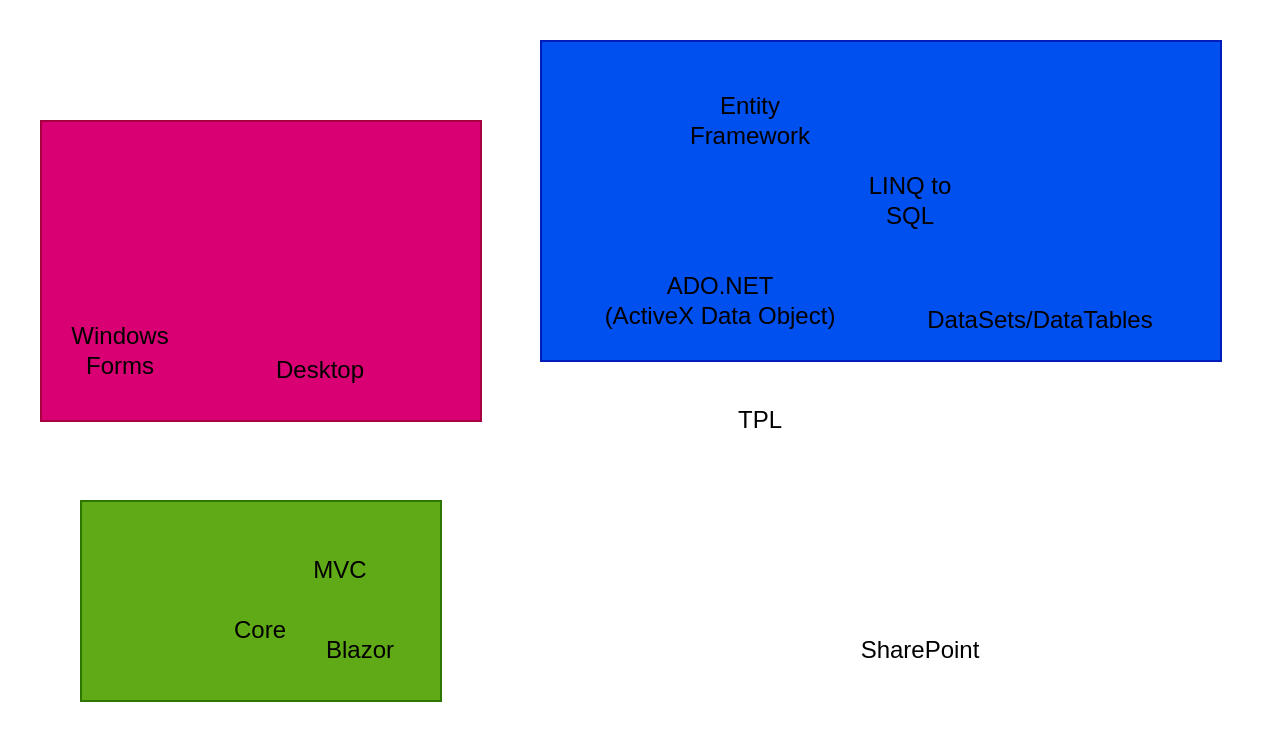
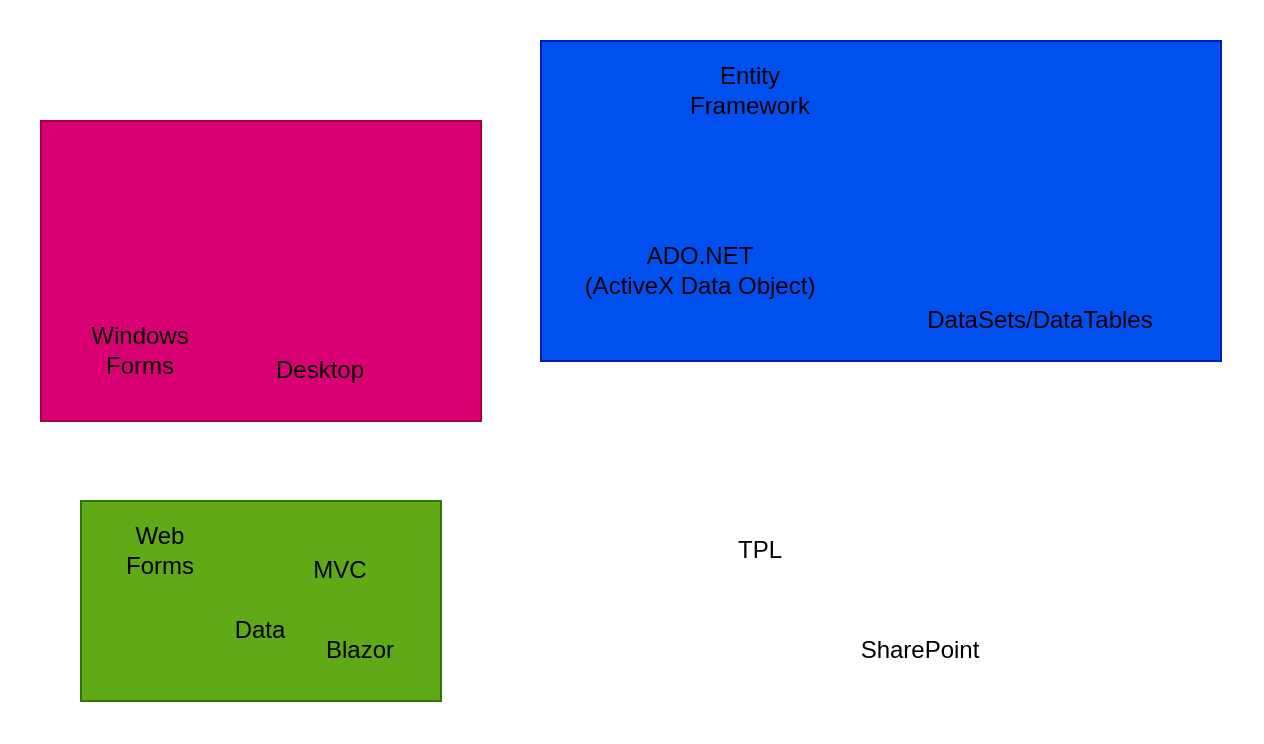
node "Entity Framework": moved (751, 121) -> (751, 91)
node "LINQ to SQL": removed
node "ADO.NET (ActiveX Data Object)": moved (721, 301) -> (701, 271)
node "Windows Forms": moved (121, 351) -> (141, 351)
node "TPL": moved (761, 421) -> (761, 551)
node "Web Forms": added
node "Core": label "Core" -> "Data"
